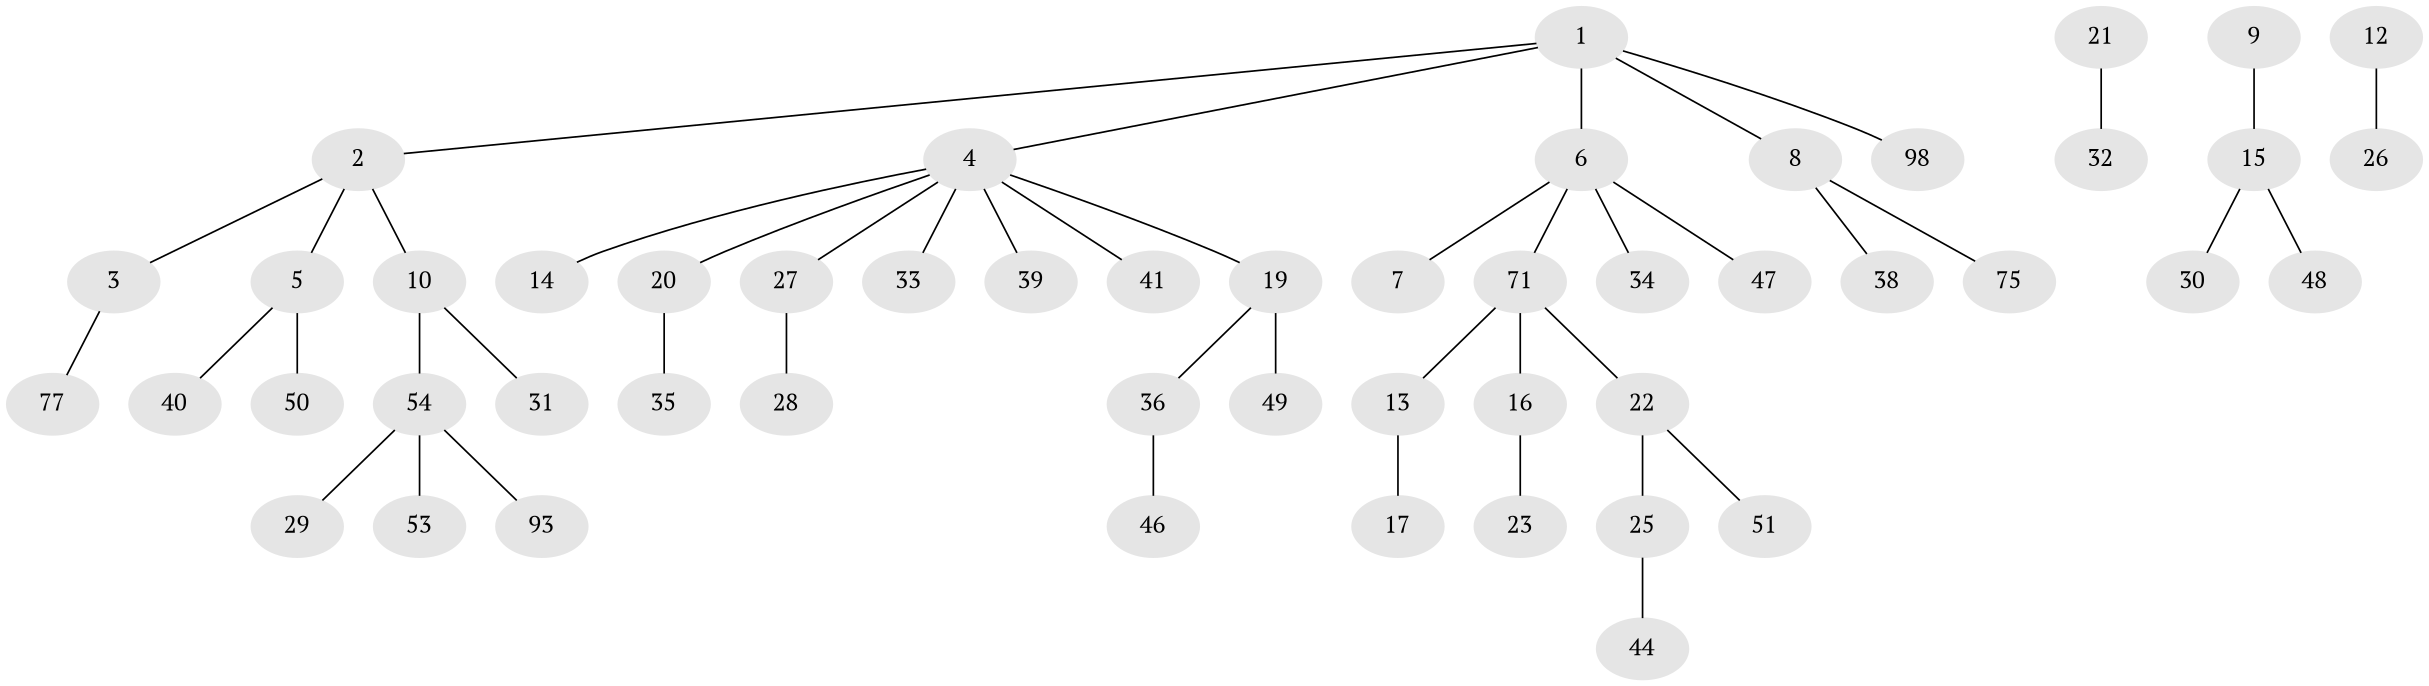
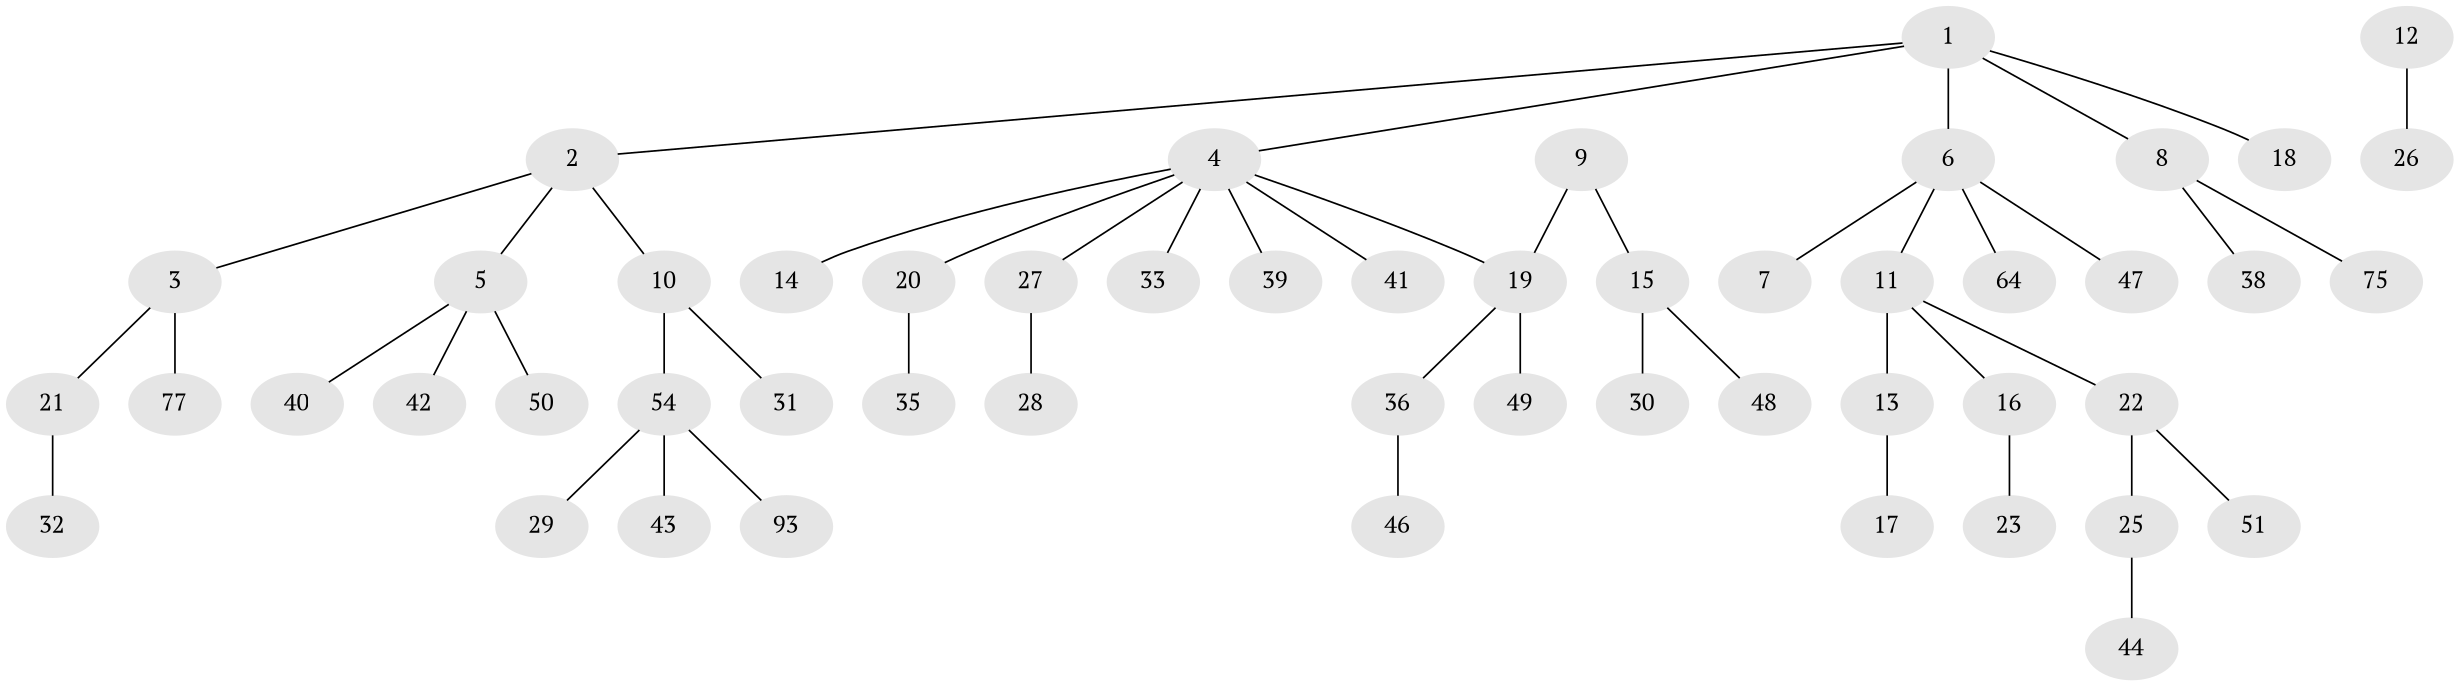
node "98": label "98" -> "18"
edge "9" -- "19": added
node "71": label "71" -> "11"
node "34": label "34" -> "64"
edge "3" -- "21": added
node "42": added
node "53": label "53" -> "43"
